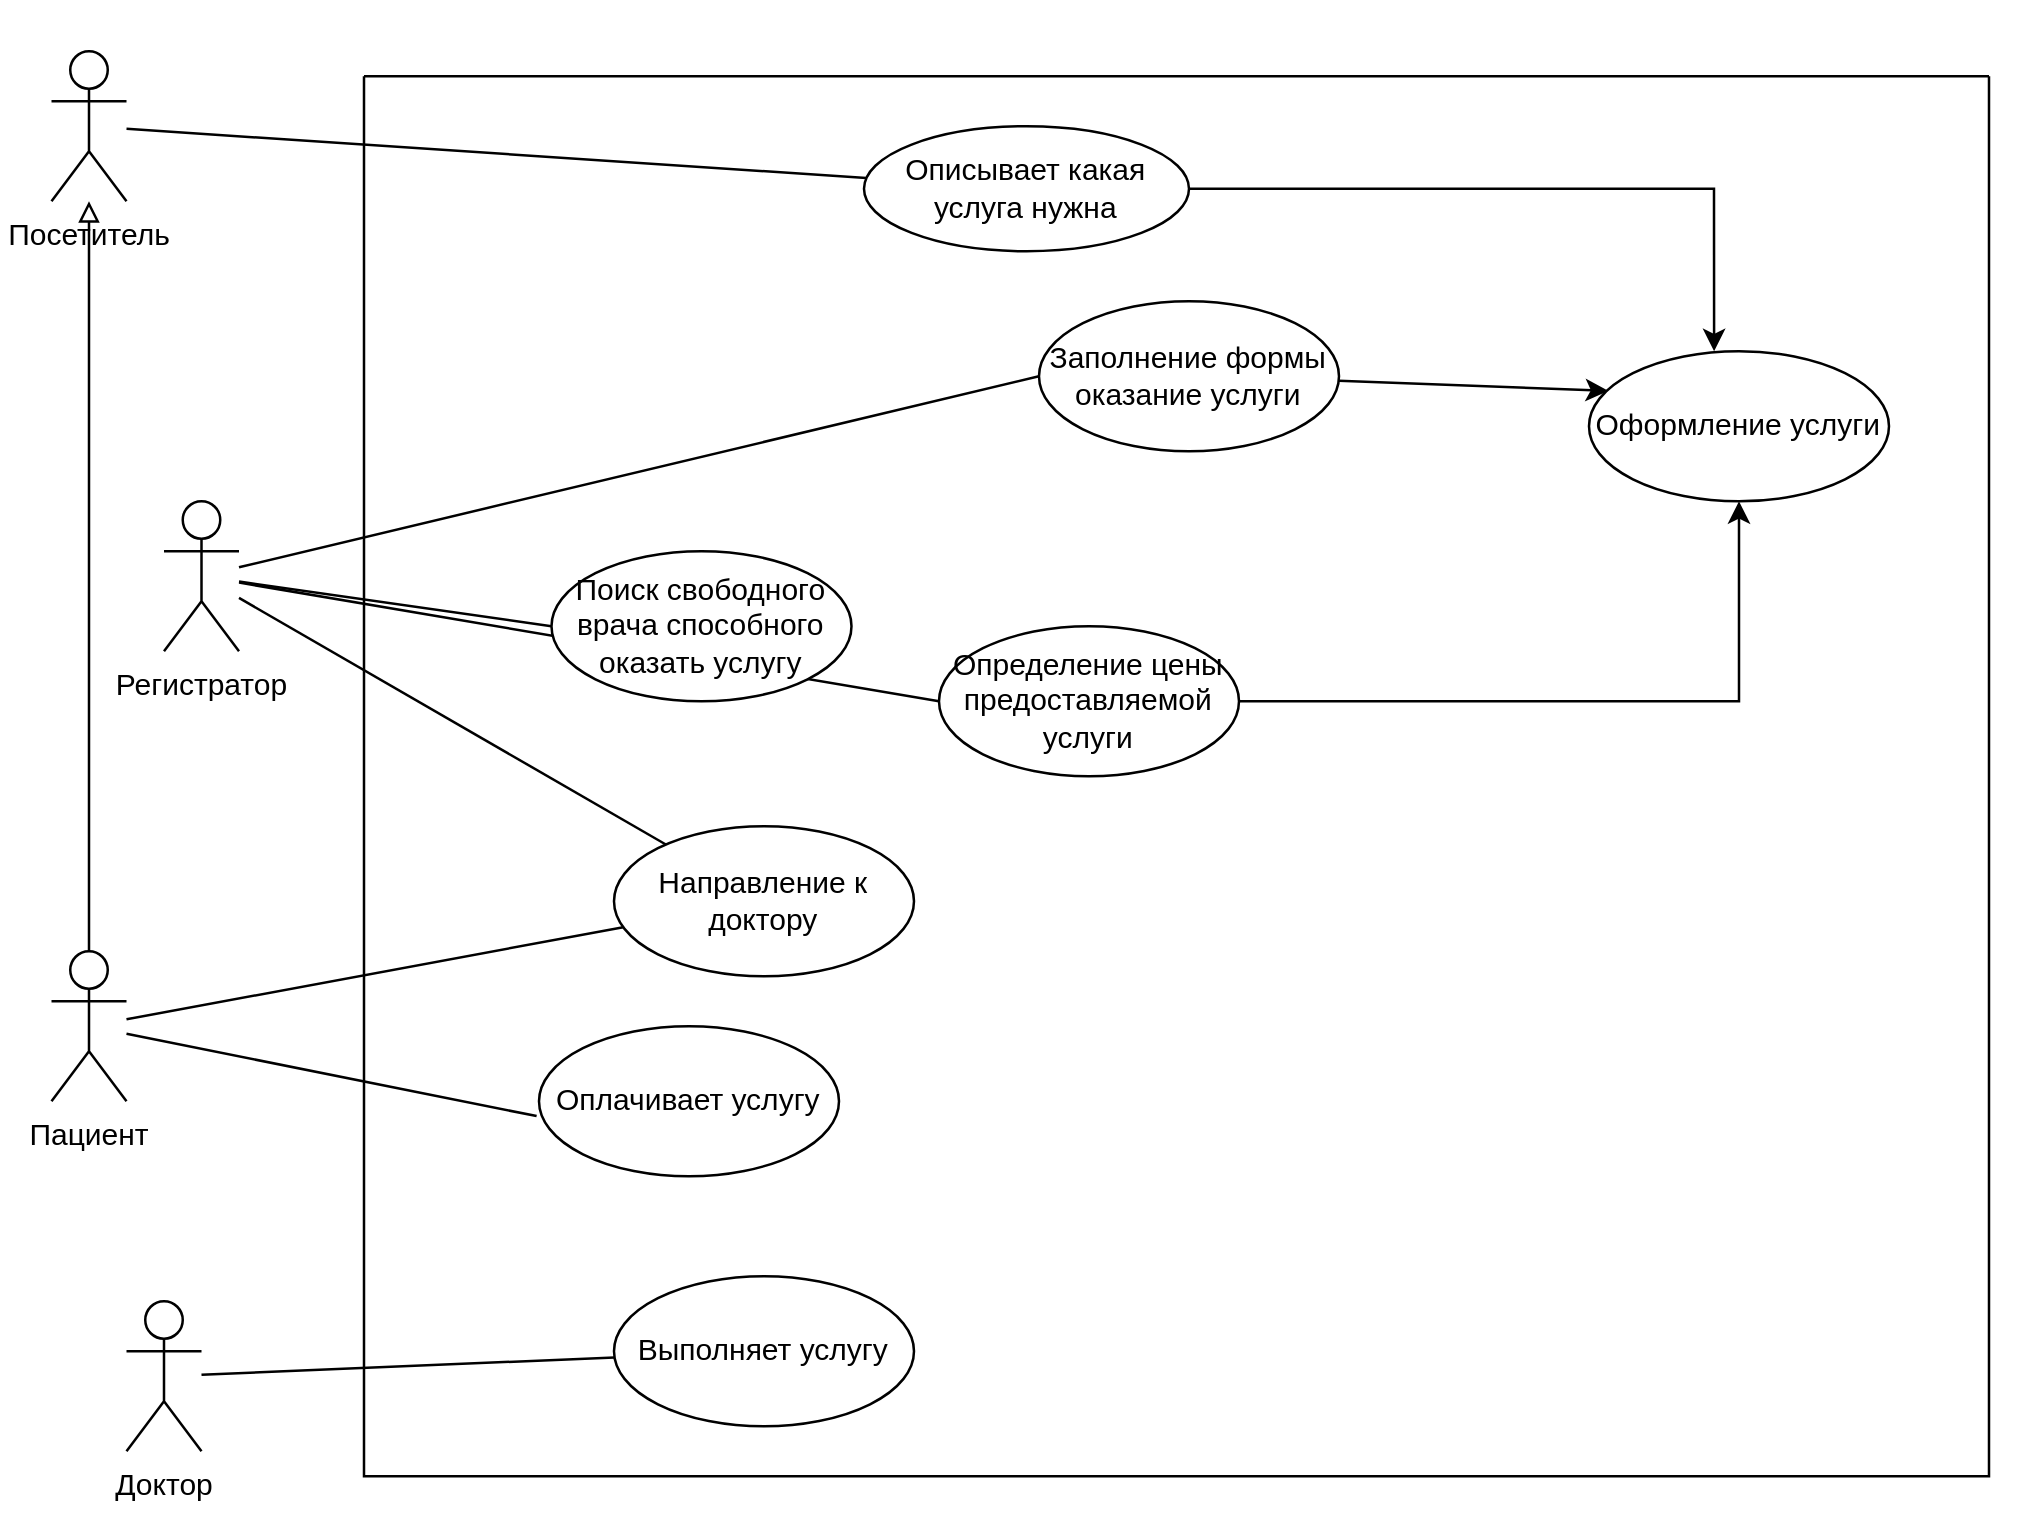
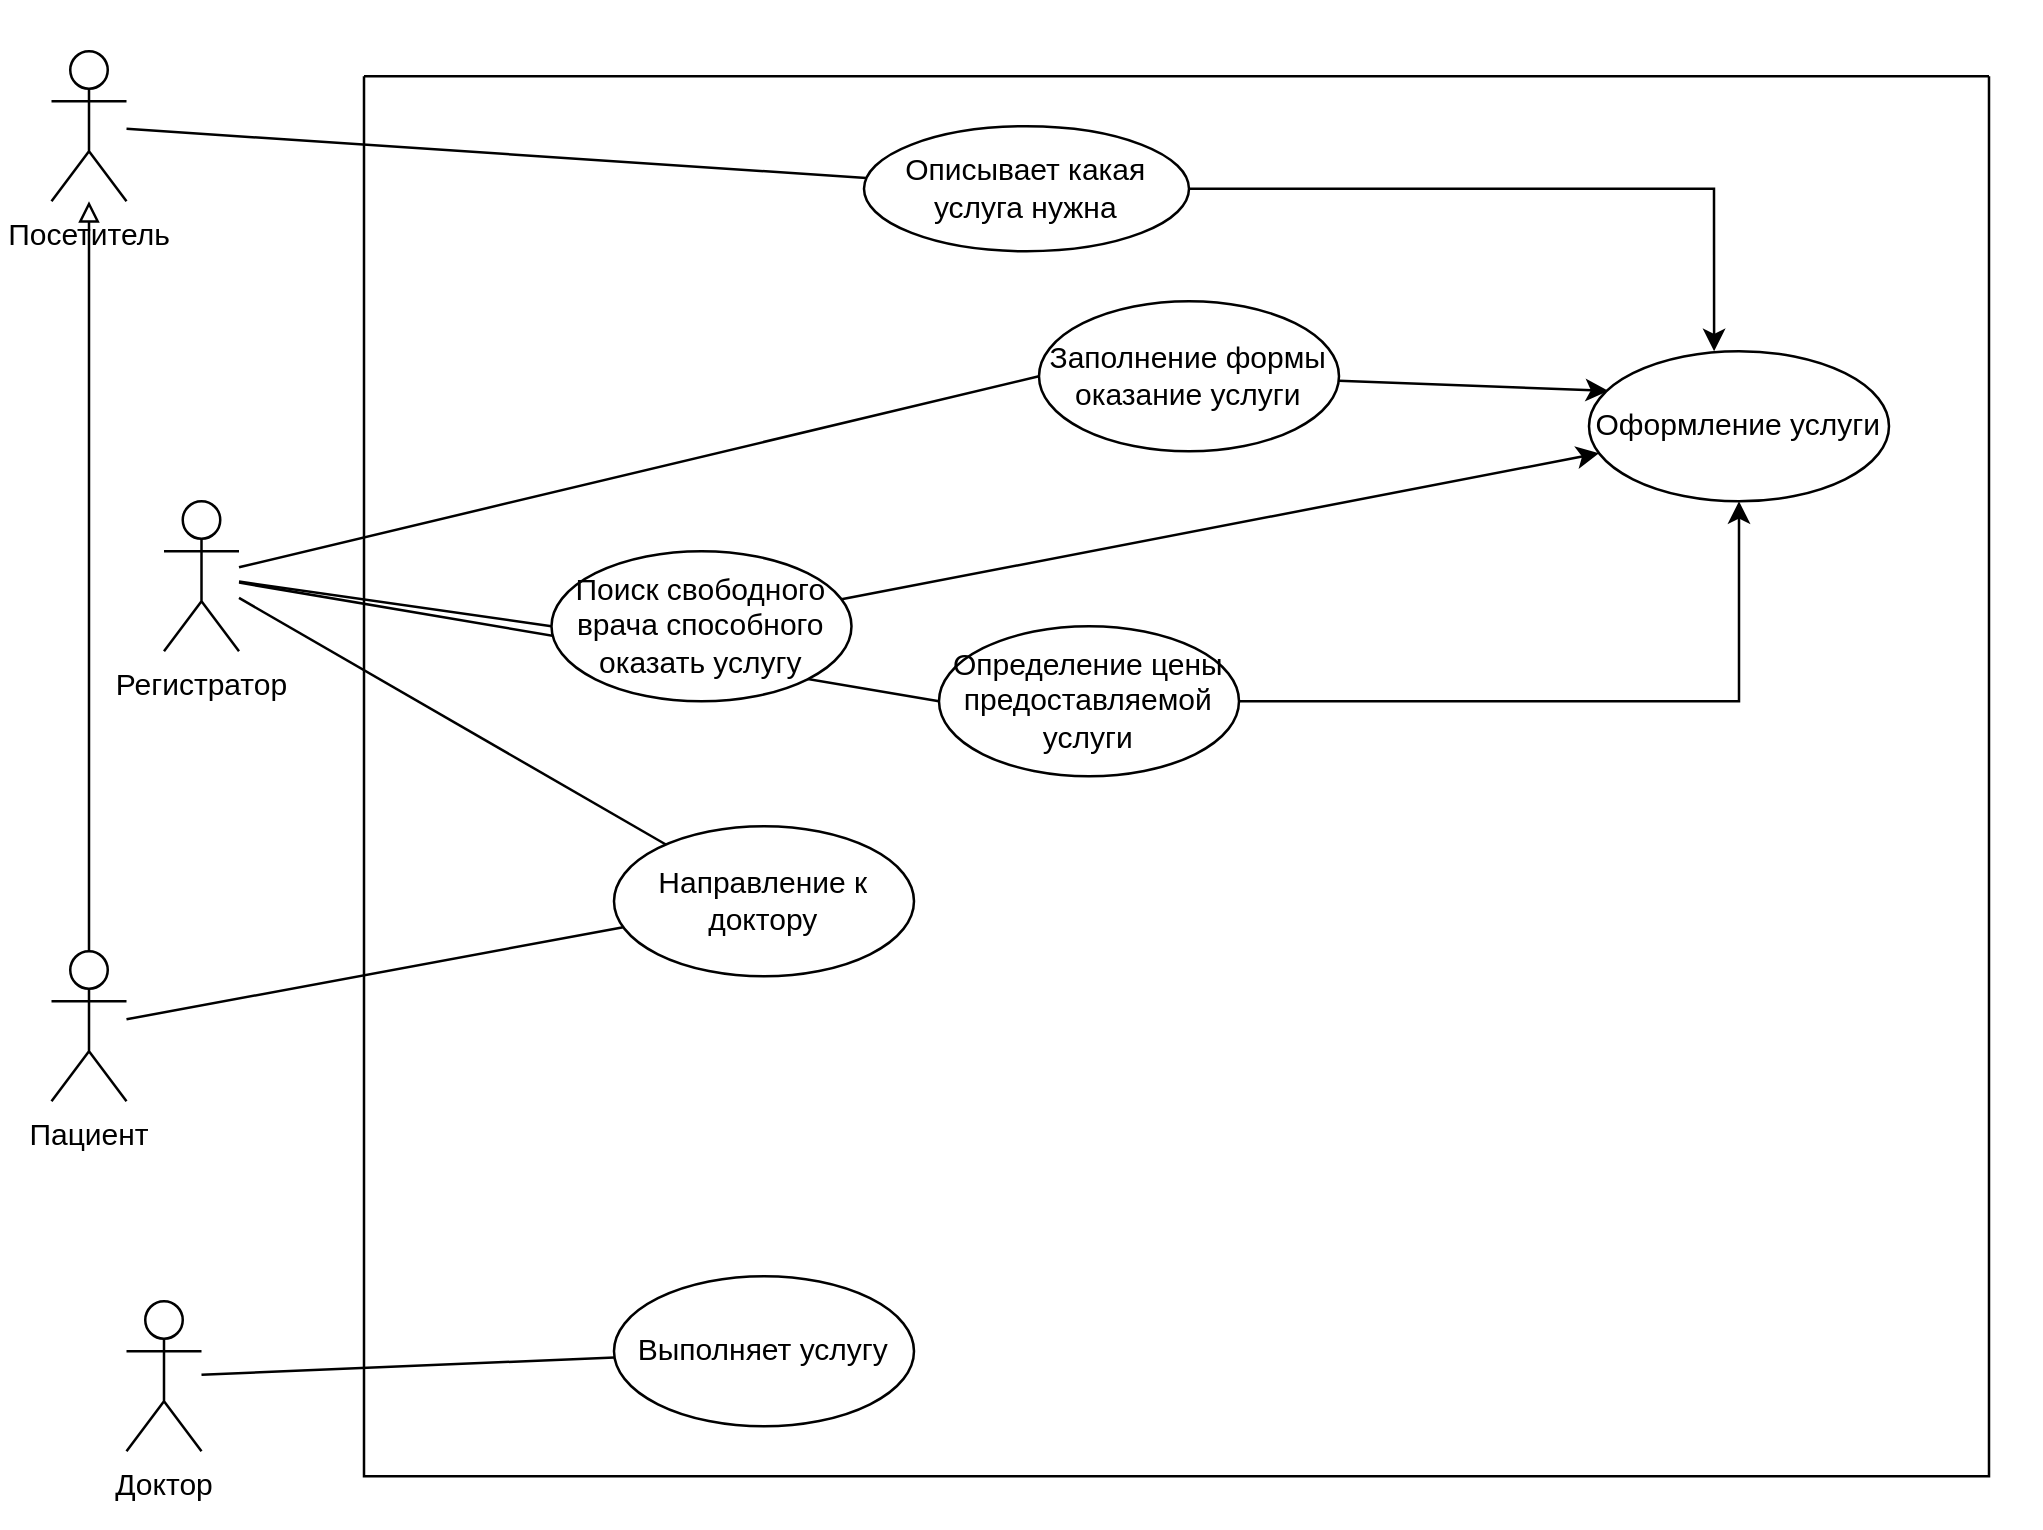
edge "Поиск свободного врача способного оказать услугу" -> "Оформление услуги": added
edge "Пациент" -- "Оплачивает услугу": removed
node "Оплачивает услугу": removed
